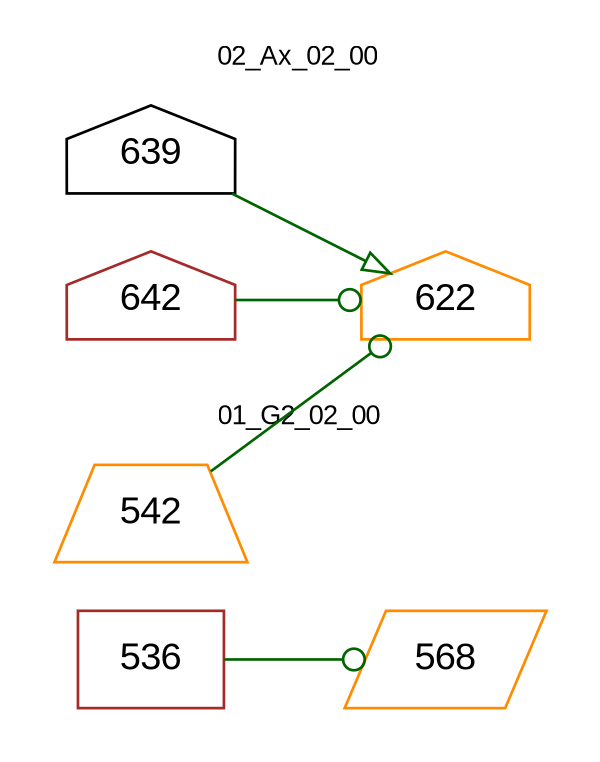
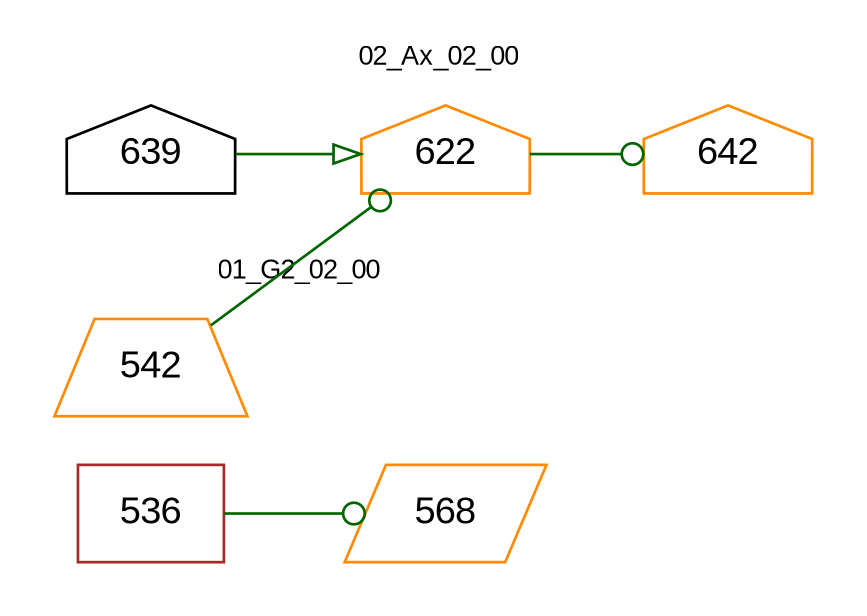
node "642": color brown -> darkorange
edge "642" -> "622": reversed
